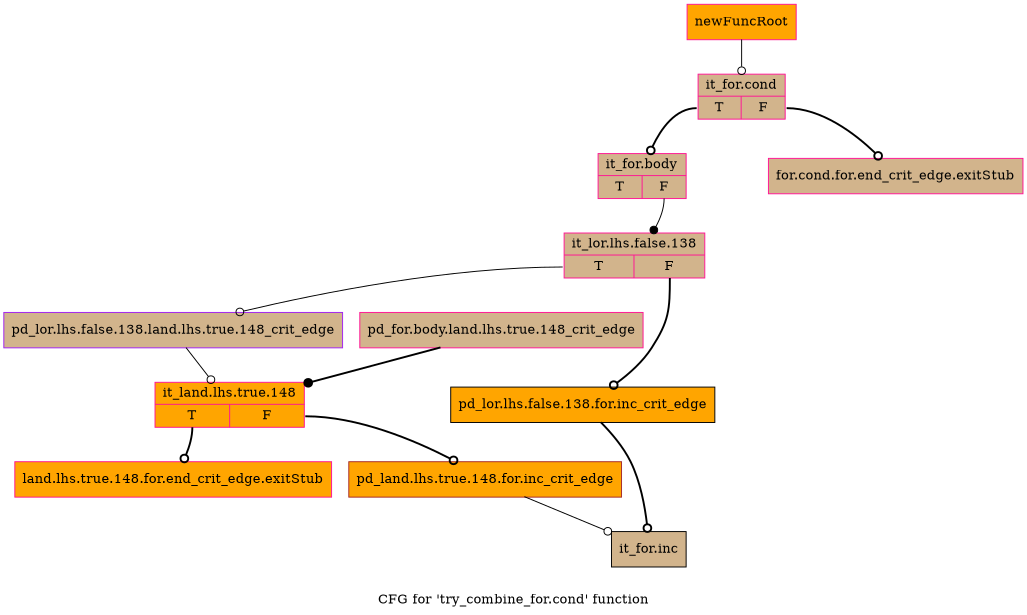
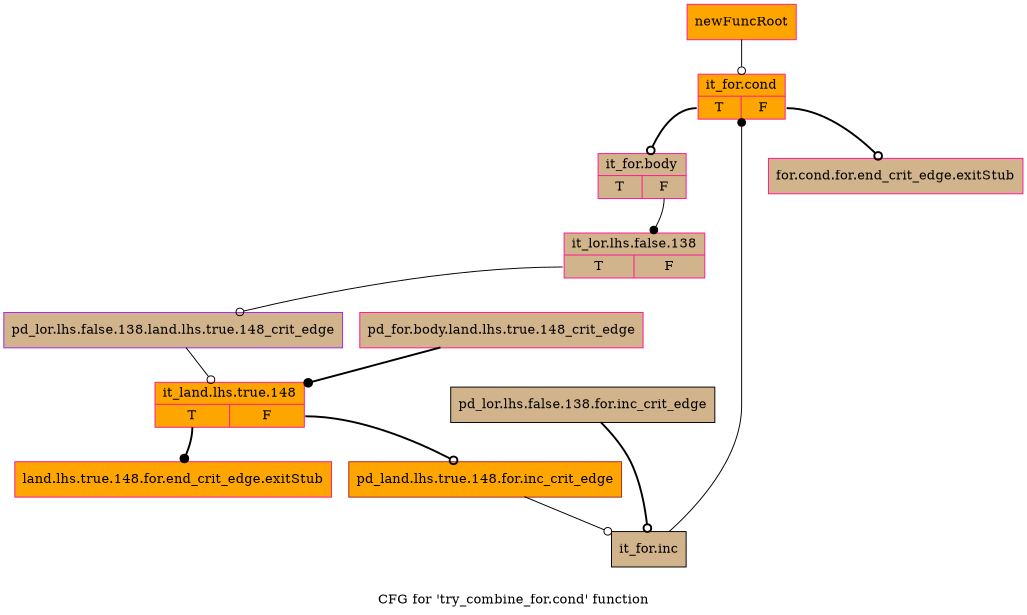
node "it_for.cond": fillcolor tan -> orange
edge "it_lor.lhs.false.138" -> "pd_lor.lhs.false.138.for.inc_crit_edge": removed
edge "it_for.inc" -> "it_for.cond": added
node "pd_lor.lhs.false.138.for.inc_crit_edge": fillcolor orange -> tan
edge "it_land.lhs.true.148" -> "land.lhs.true.148.for.end_crit_edge.exitStub": arrowhead odot -> dot
